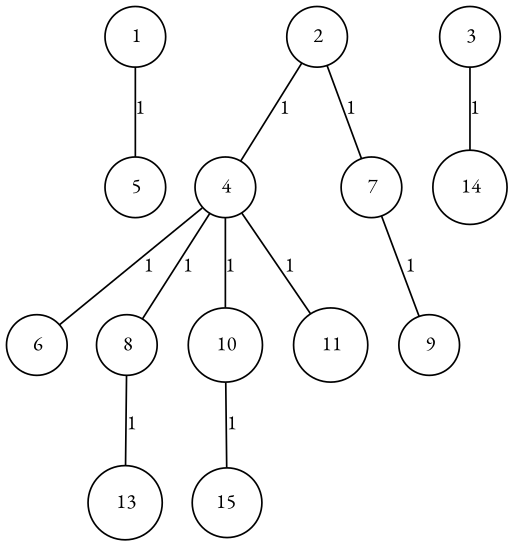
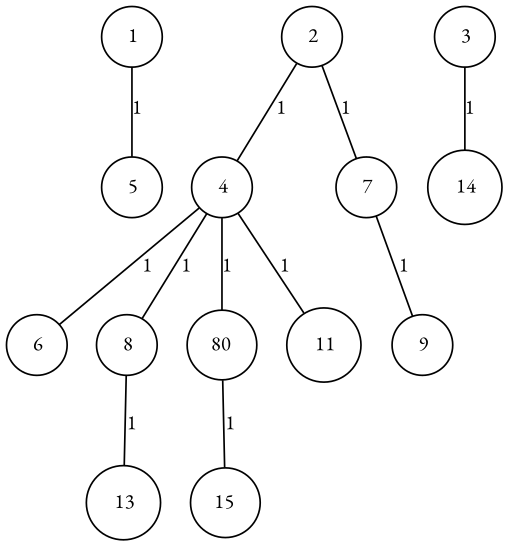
node "10": label "10" -> "80"
